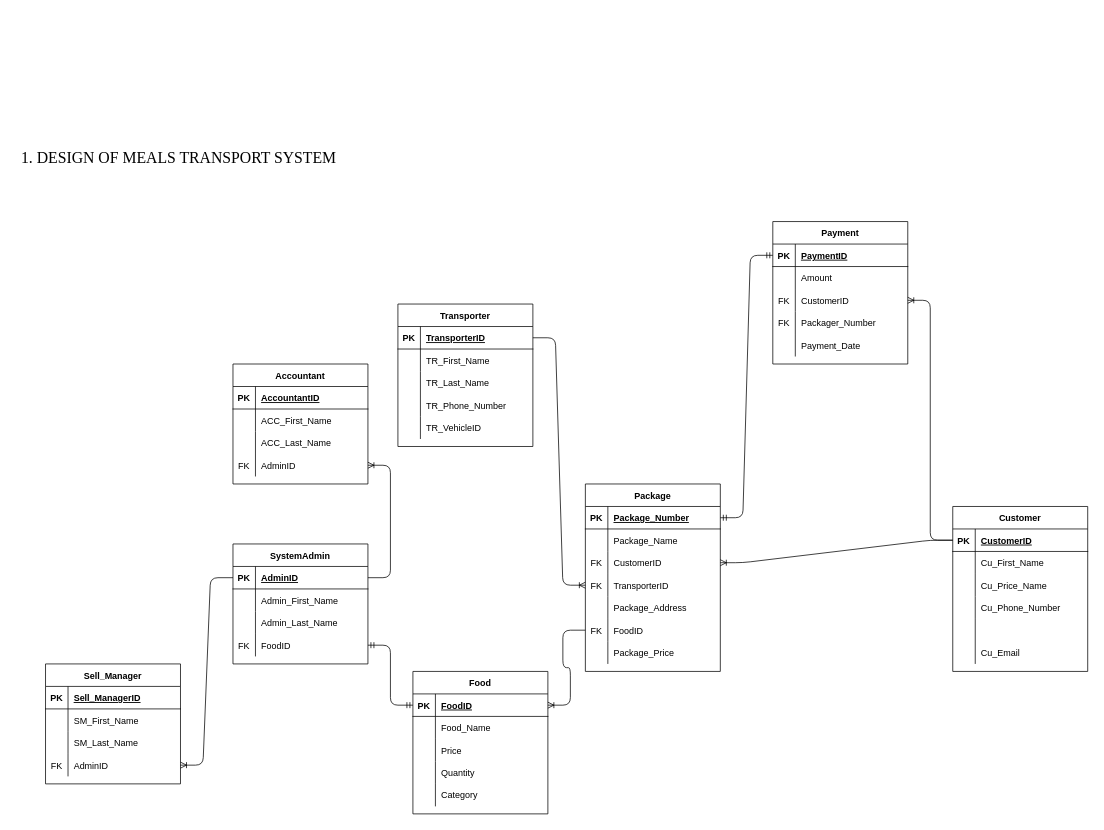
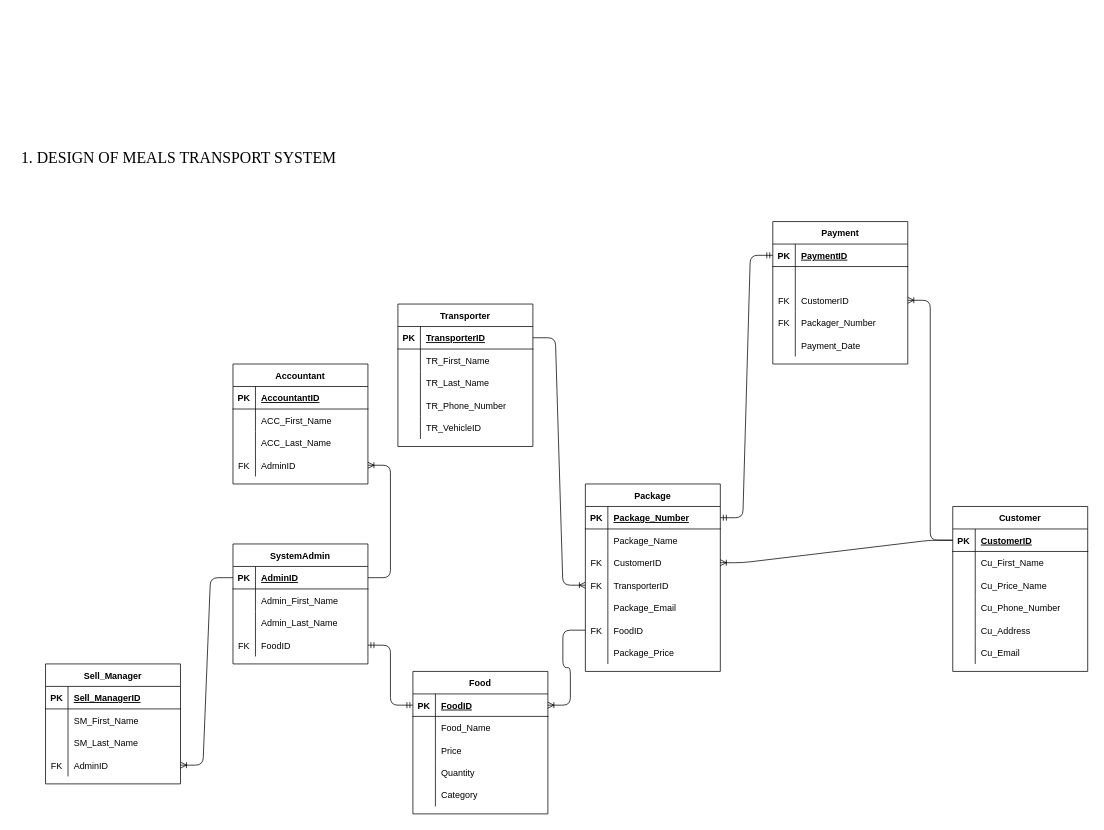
node "Amount": removed
node "Package_Address": label "Package_Address" -> "Package_Email"
node "Cu_Address": added
